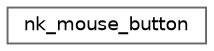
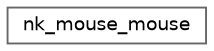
node "nk_mouse_button": label "nk_mouse_button" -> "nk_mouse_mouse"
